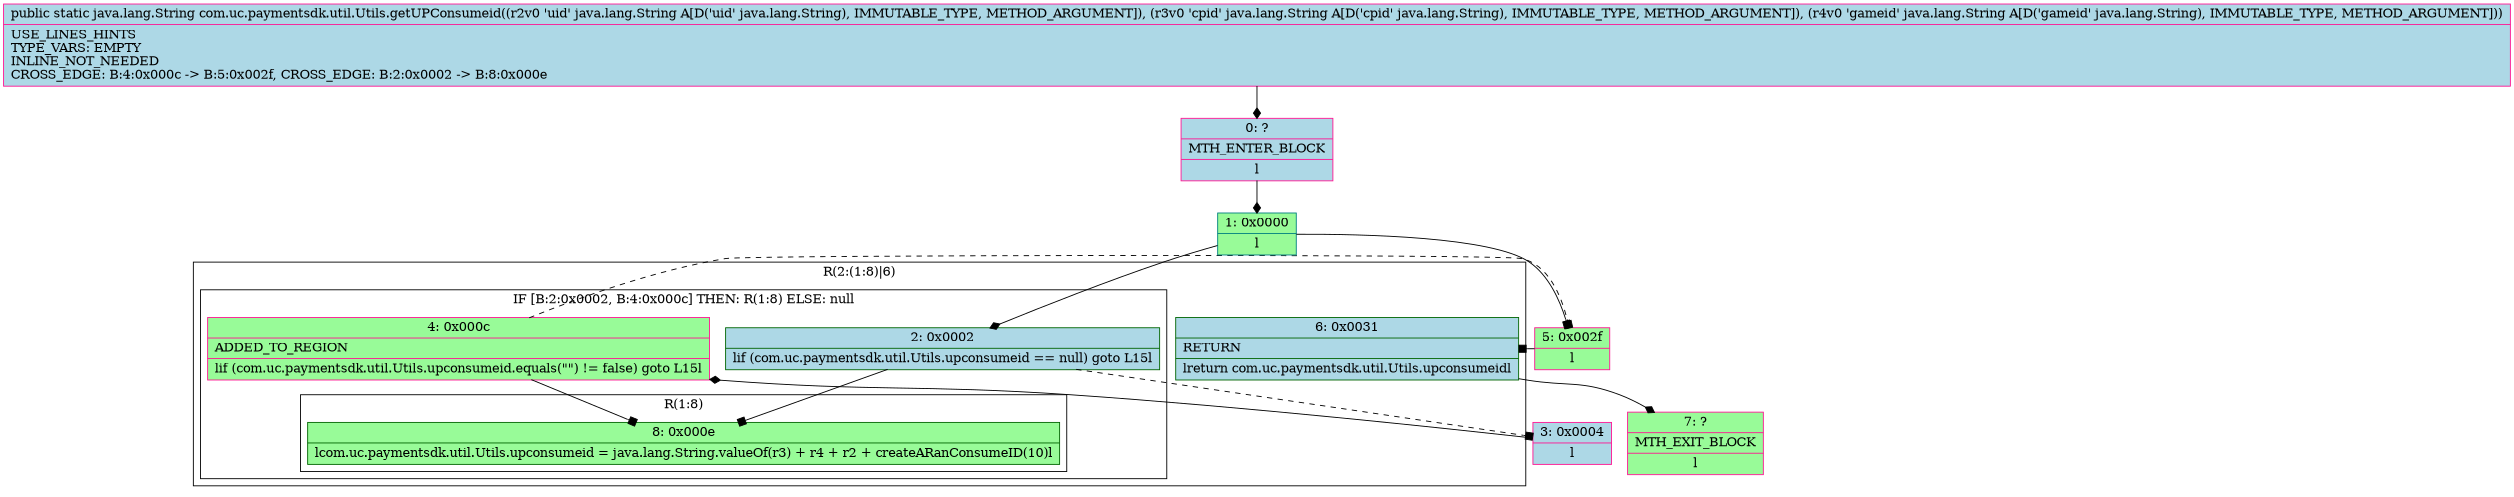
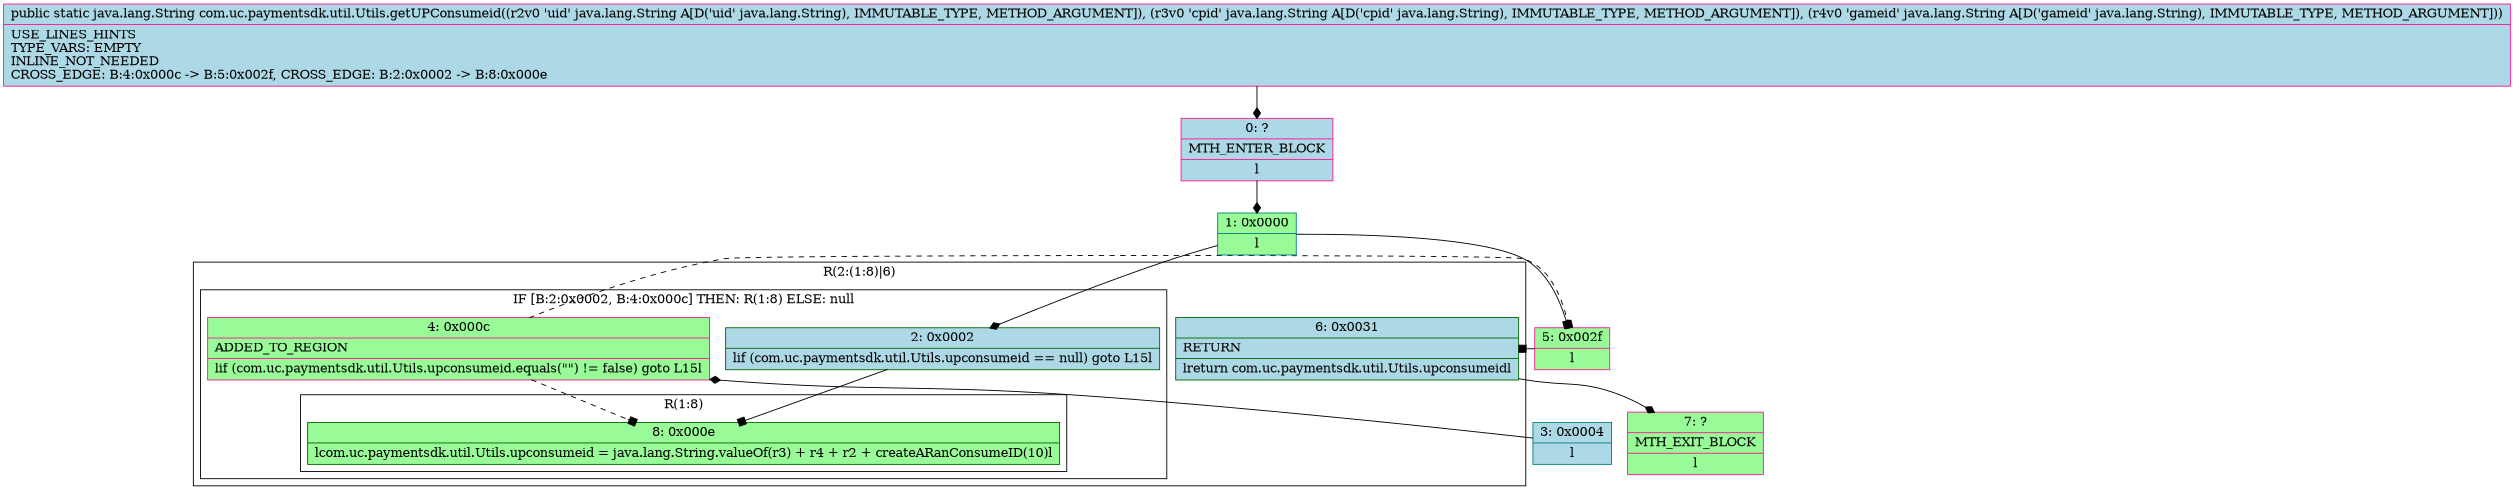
edge "4: 0x000c" -> "8: 0x000e": style solid -> dashed
edge "2: 0x0002" -> "3: 0x0004": removed
node "3: 0x0004": color deeppink -> teal
